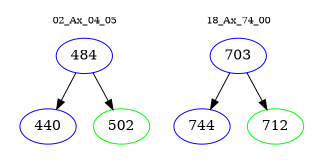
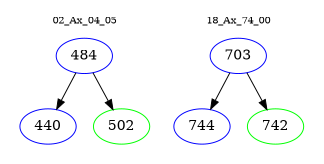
node "712": label "712" -> "742"
